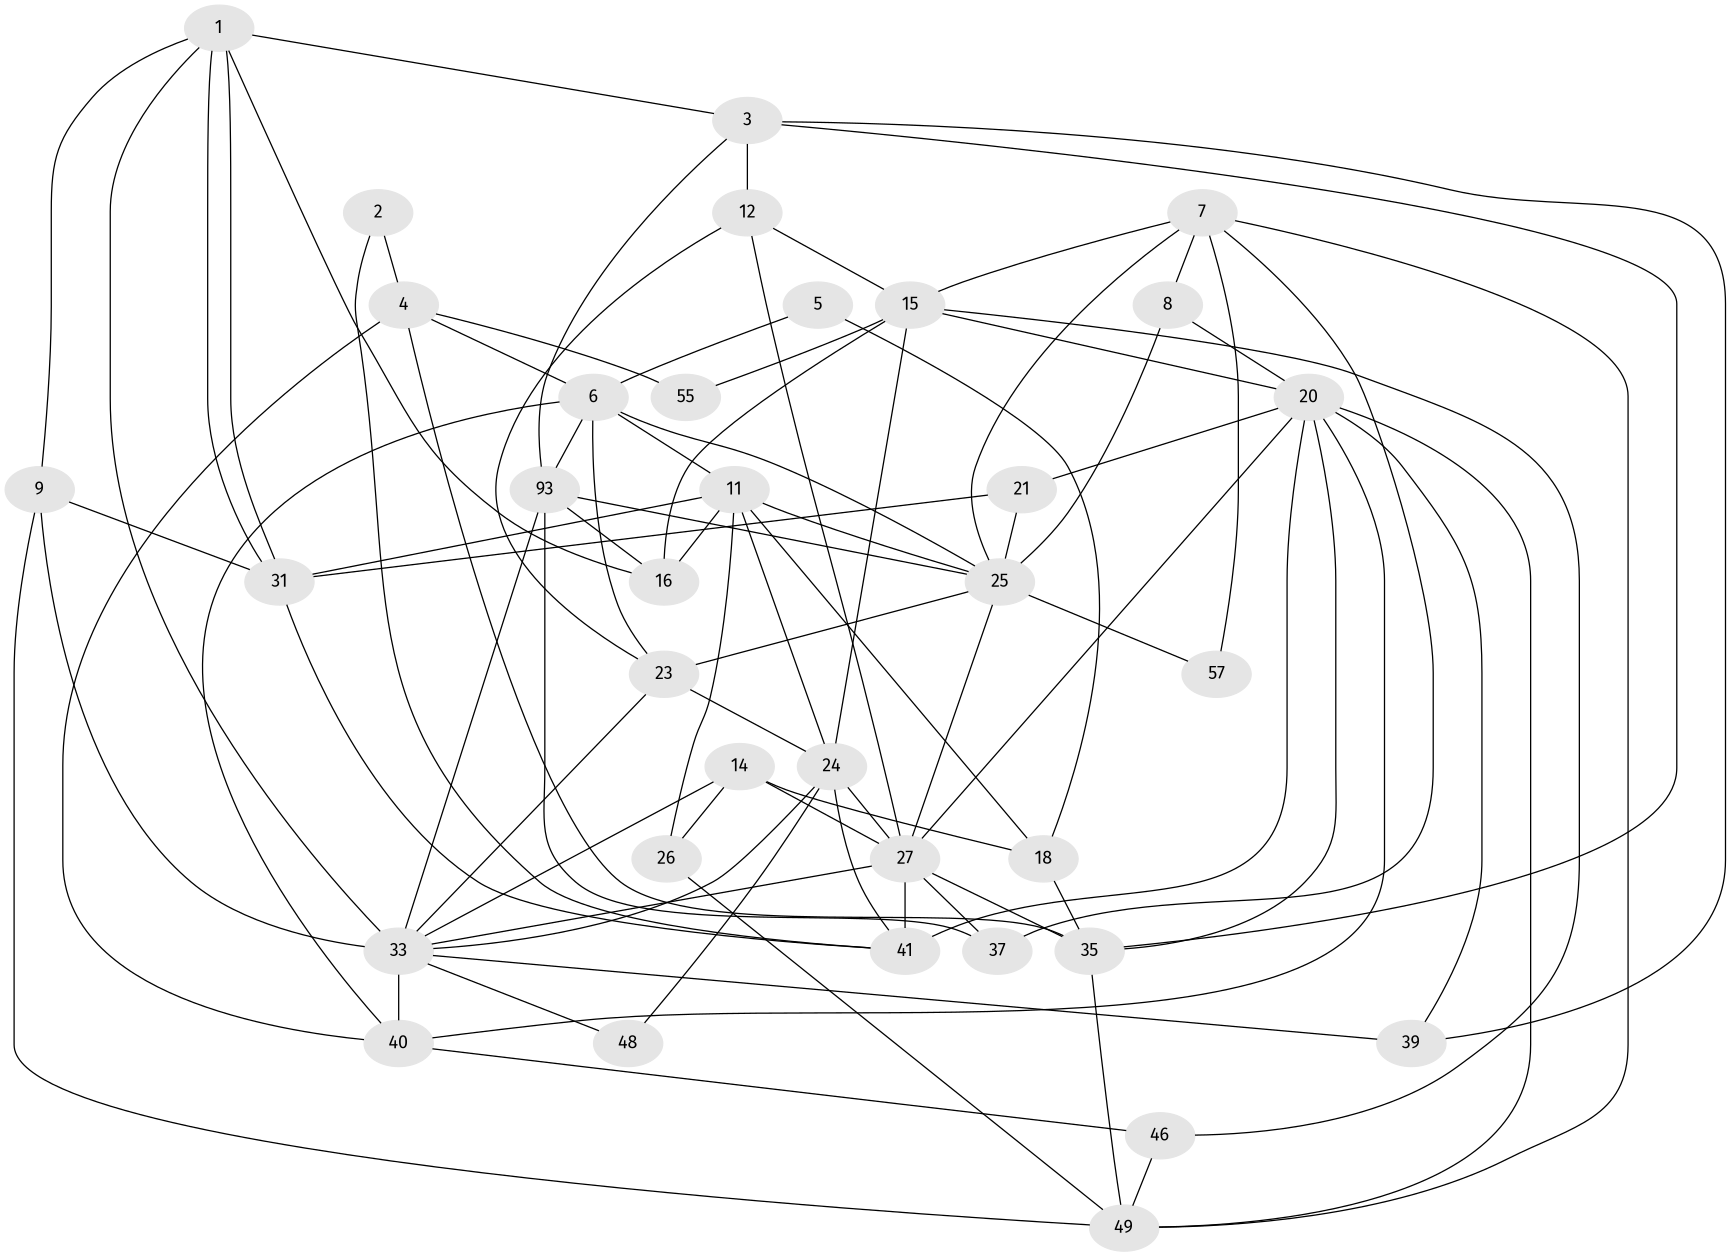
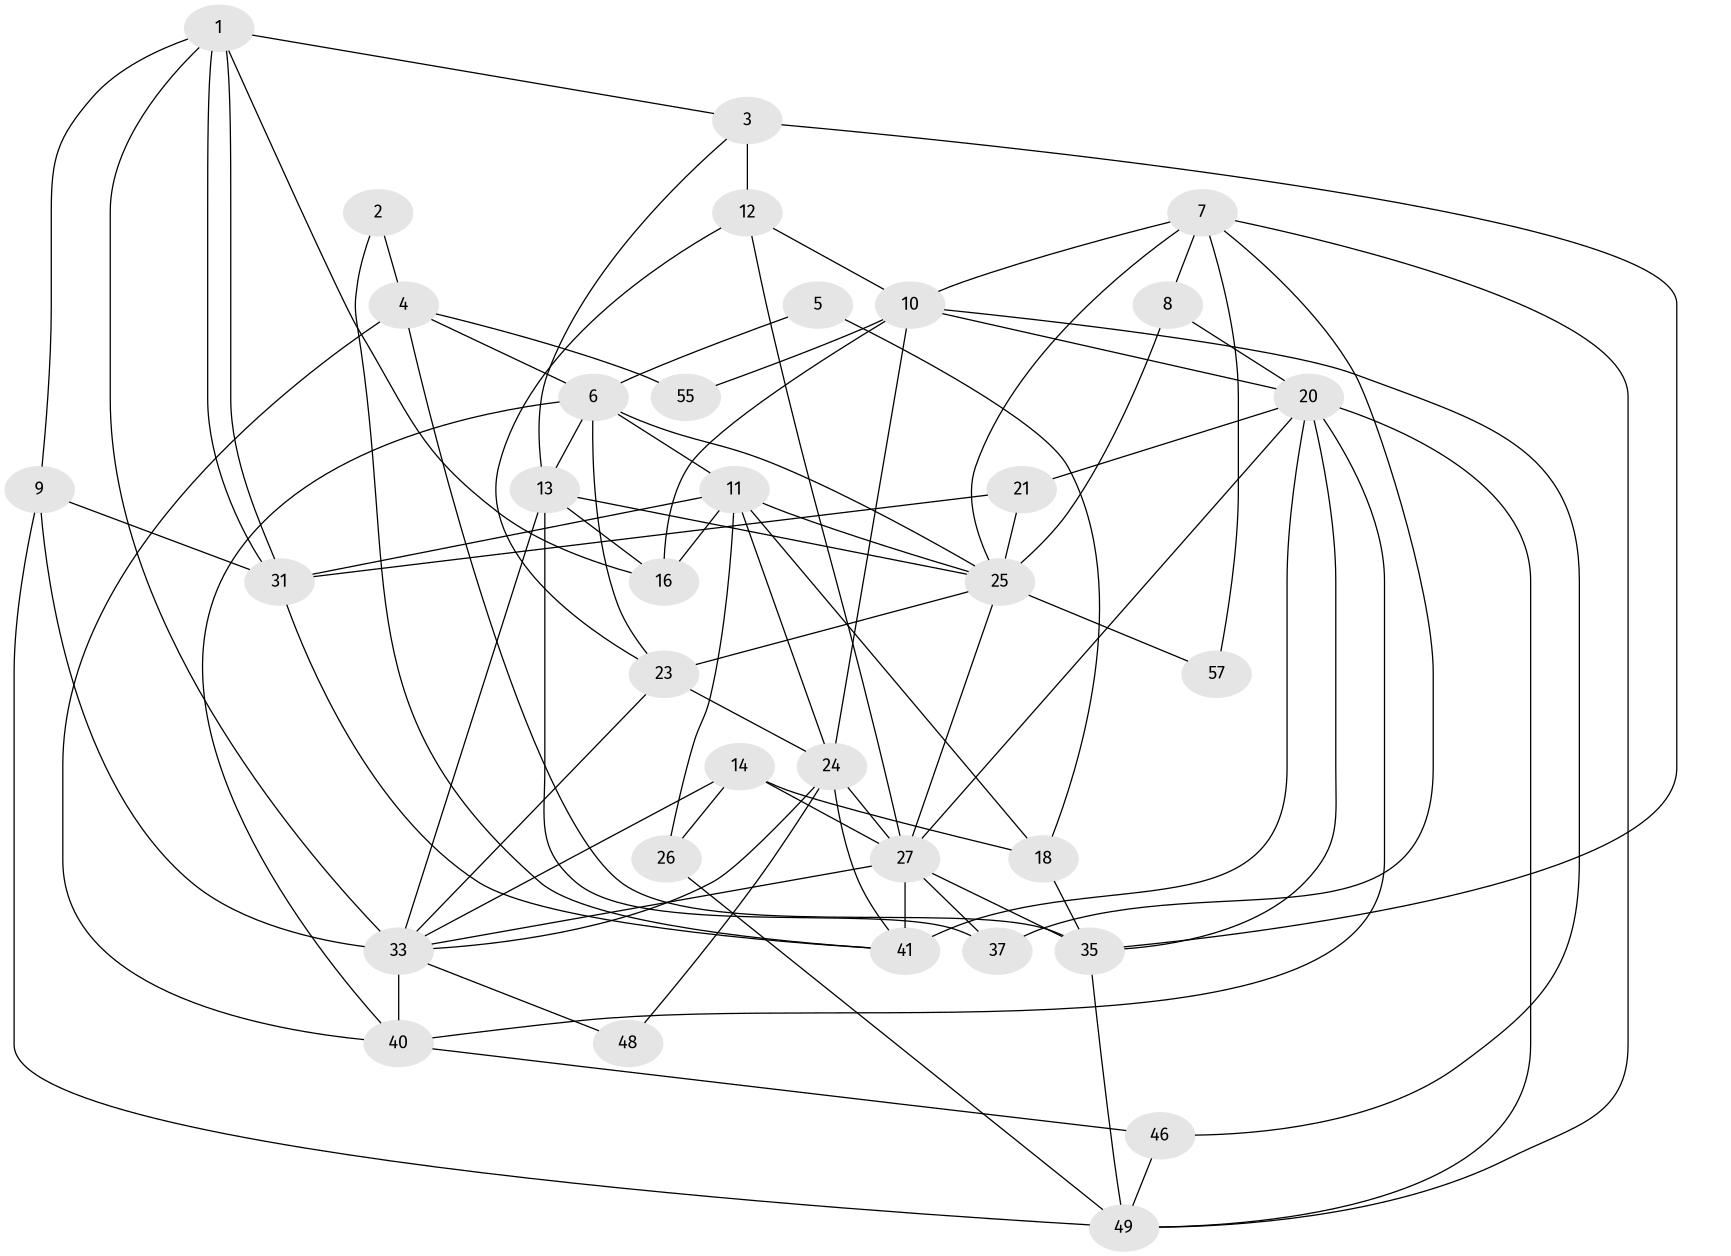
node "15": label "15" -> "10"
node "93": label "93" -> "13"
node "39": removed
